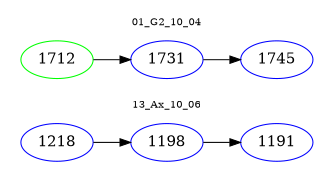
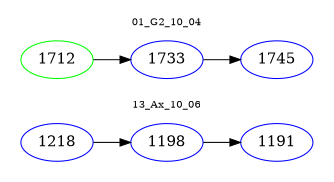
node "1731": label "1731" -> "1733"
